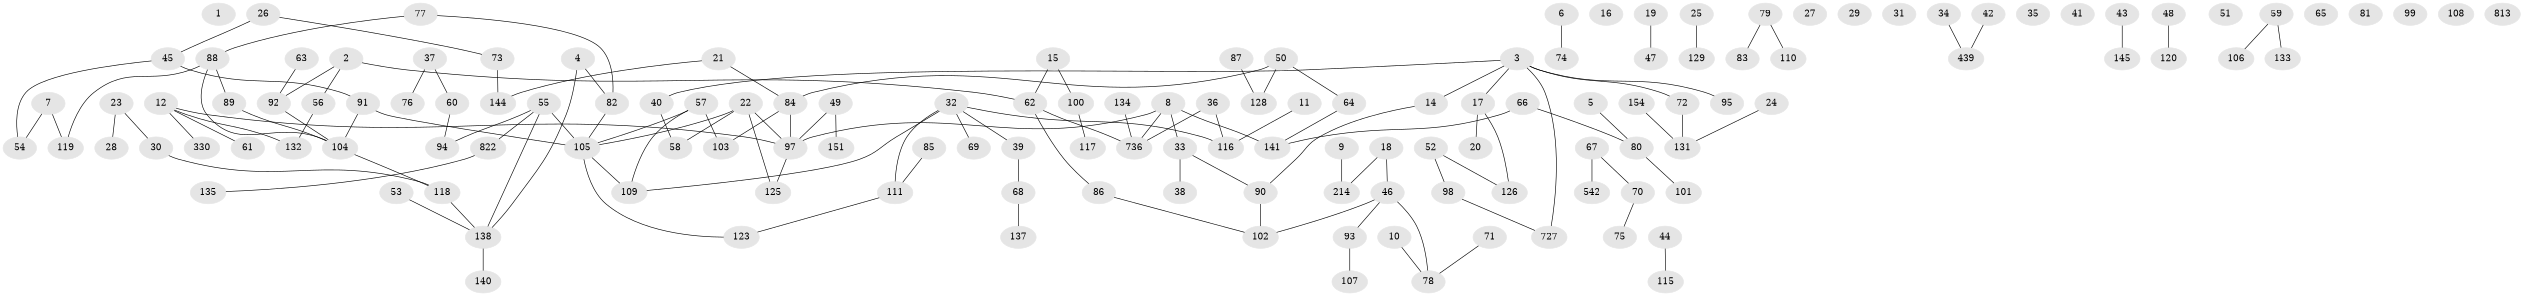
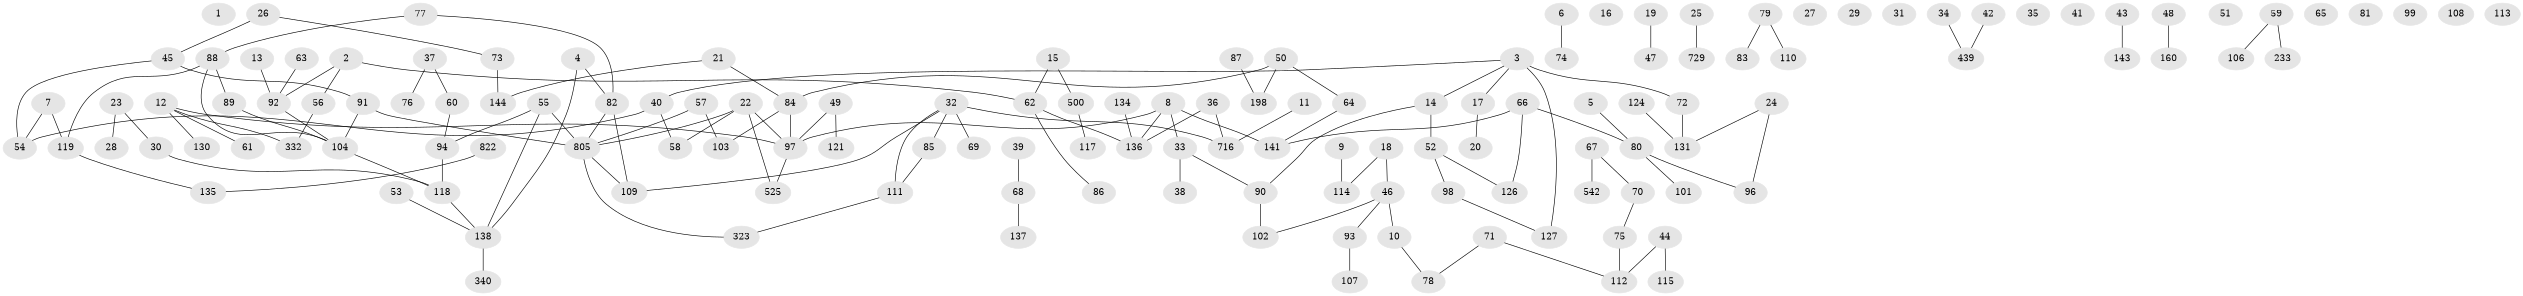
node "813": label "813" -> "113"
node "13": added
node "129": label "129" -> "729"
node "145": label "145" -> "143"
node "120": label "120" -> "160"
node "133": label "133" -> "233"
node "100": label "100" -> "500"
node "128": label "128" -> "198"
node "154": label "154" -> "124"
node "95": removed
edge "32" -- "39": now "32" -- "85"
edge "14" -- "52": added
edge "55" -- "822": removed
edge "40" -- "54": added
edge "57" -- "109": now "82" -- "109"
edge "17" -- "126": now "66" -- "126"
node "330": label "330" -> "130"
node "132": label "132" -> "332"
node "105": label "105" -> "805"
node "151": label "151" -> "121"
node "736": label "736" -> "136"
node "116": label "116" -> "716"
edge "94" -- "118": added
edge "119" -- "135": added
node "125": label "125" -> "525"
node "214": label "214" -> "114"
node "96": added
edge "86" -- "102": removed
edge "46" -- "78": now "46" -- "10"
node "123": label "123" -> "323"
node "727": label "727" -> "127"
node "140": label "140" -> "340"
node "112": added
